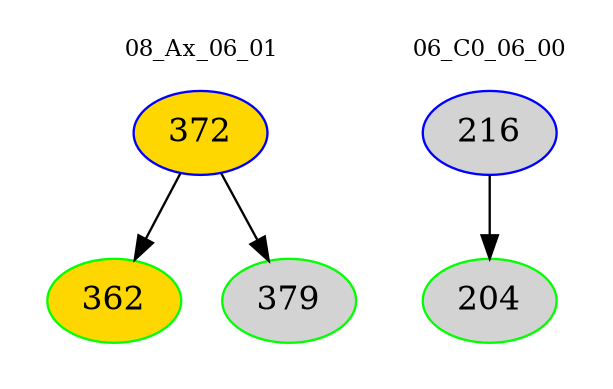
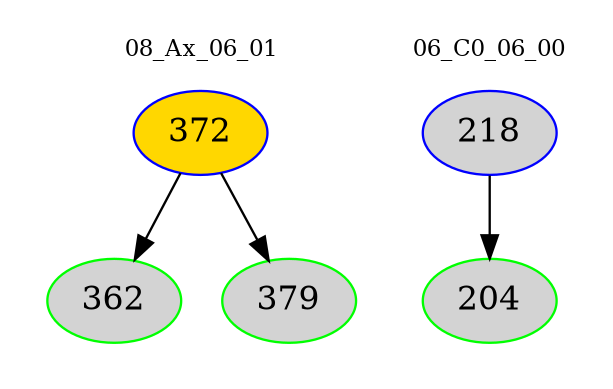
node "216": label "216" -> "218"
node "362": fillcolor gold -> lightgrey
